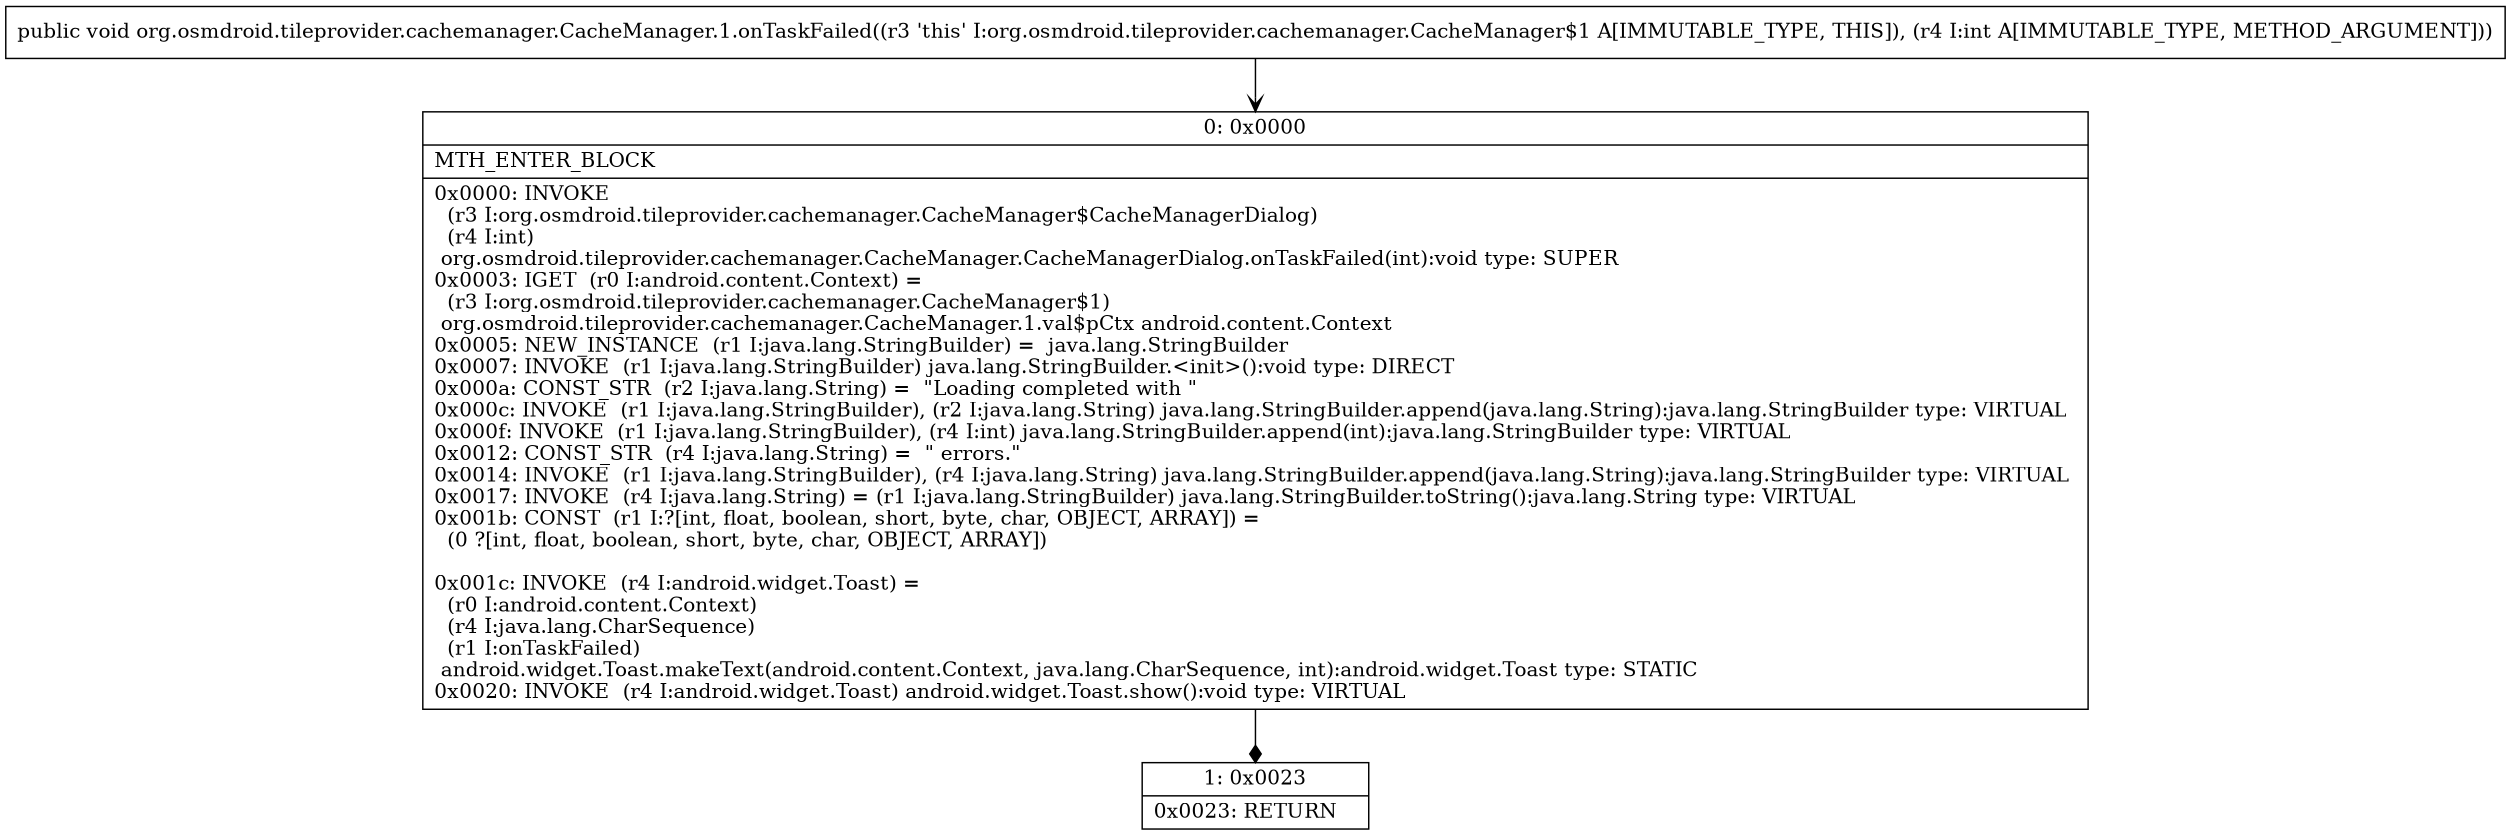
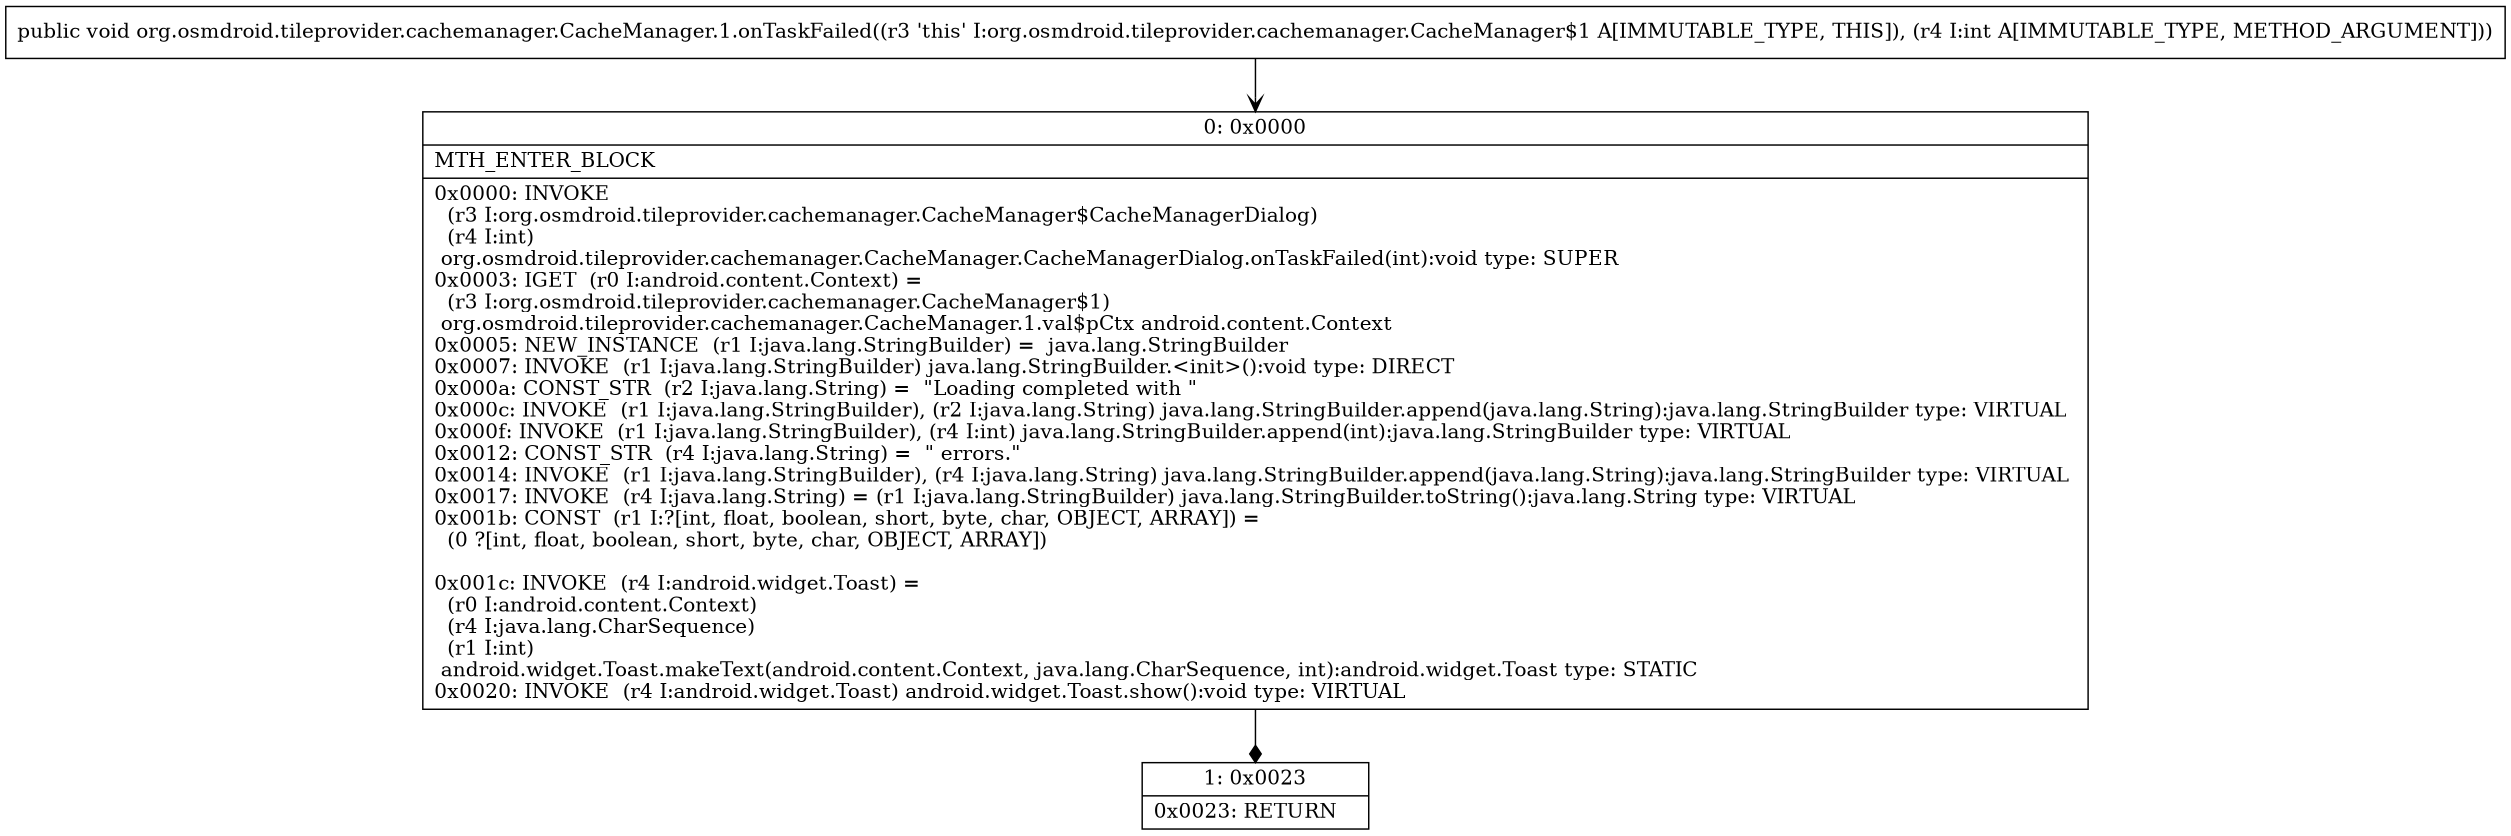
node "0: 0x0000": text "(r1 I:onTaskFailed)" -> "(r1 I:int)"
